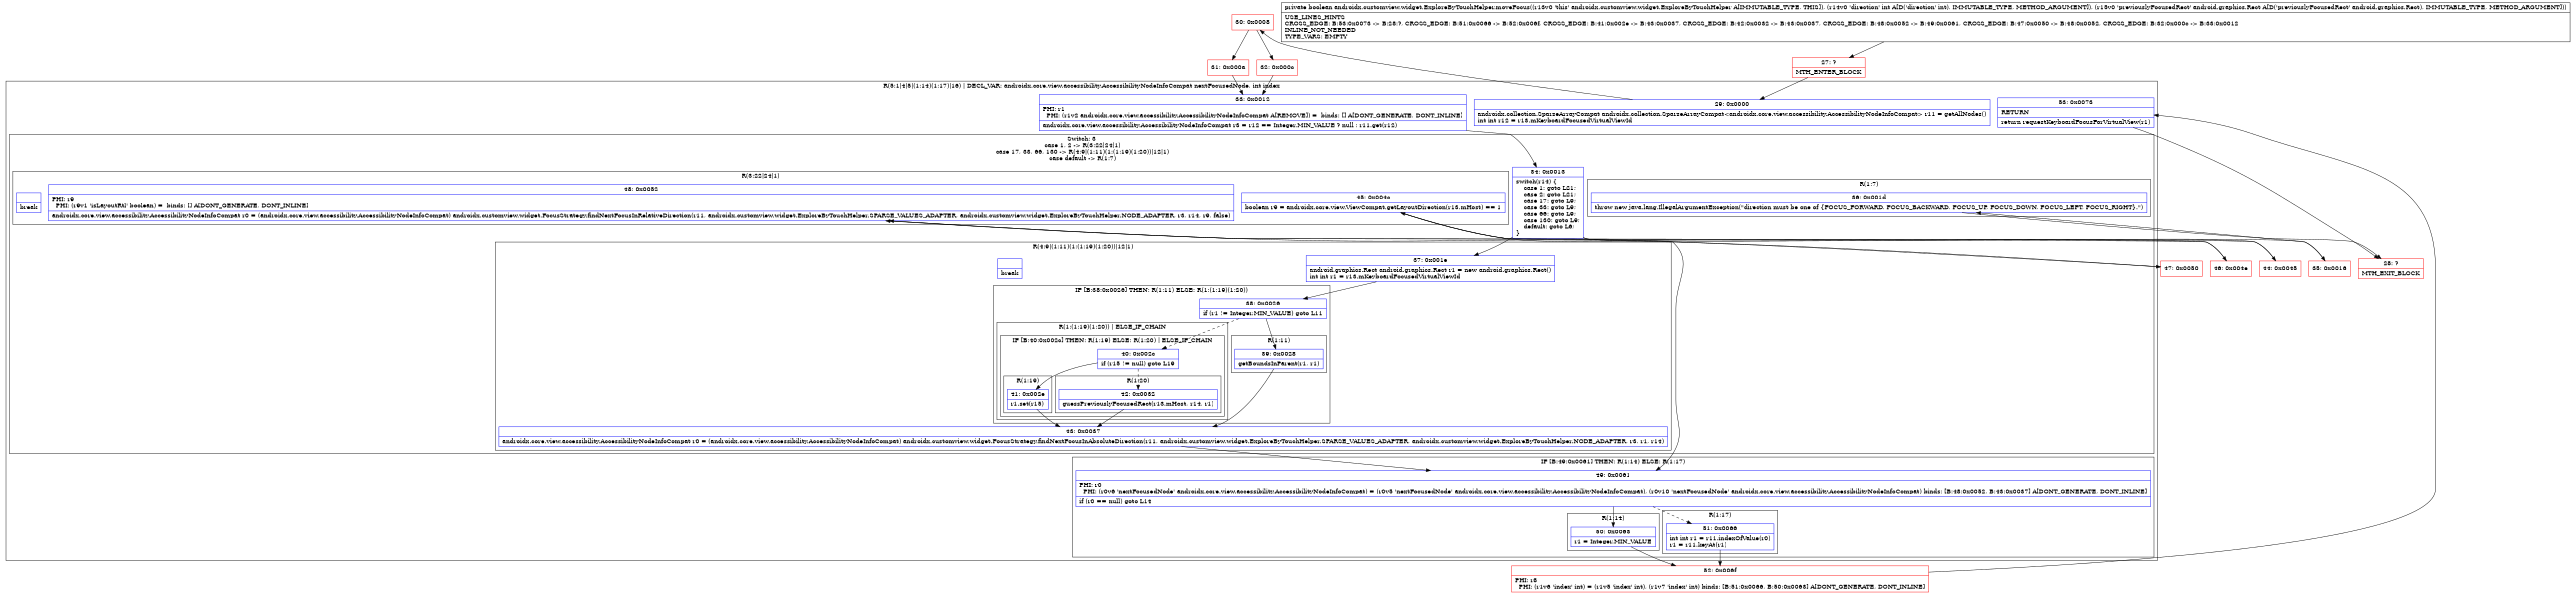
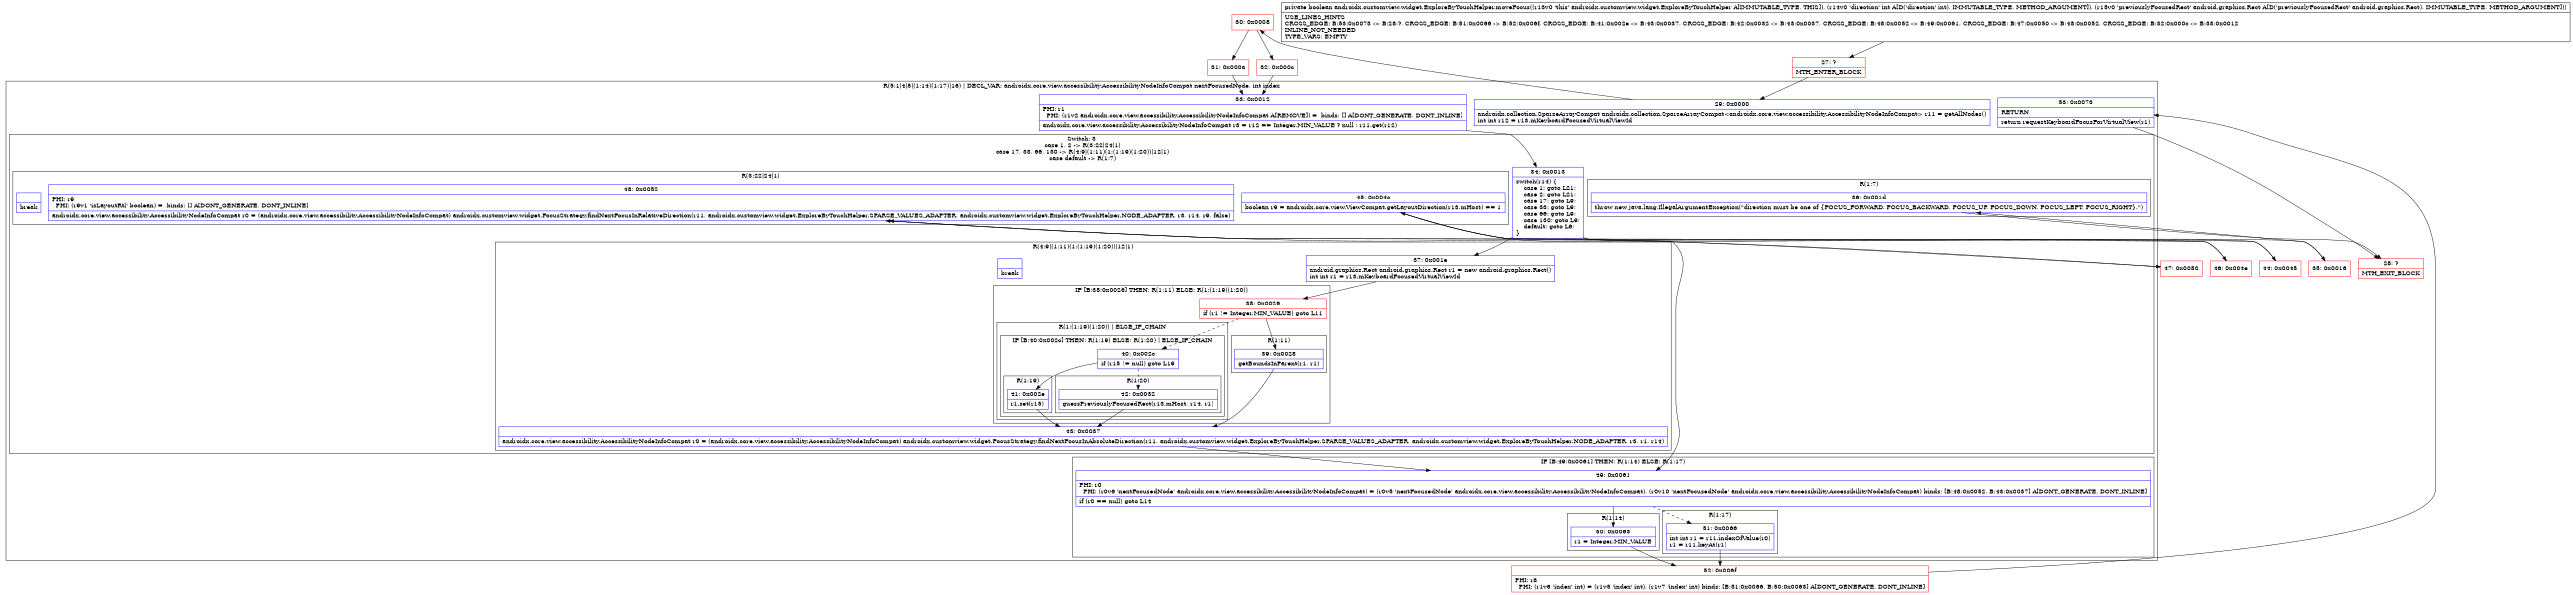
node "38: 0x0026": color blue -> red
